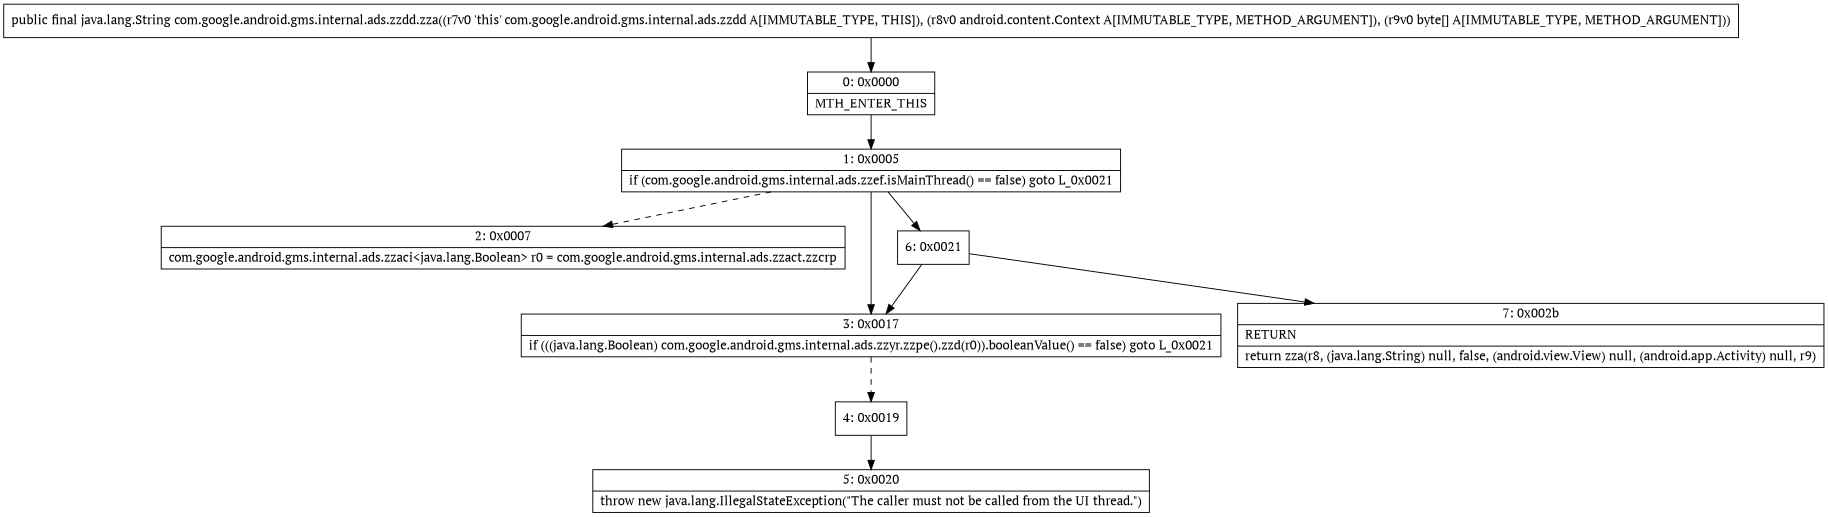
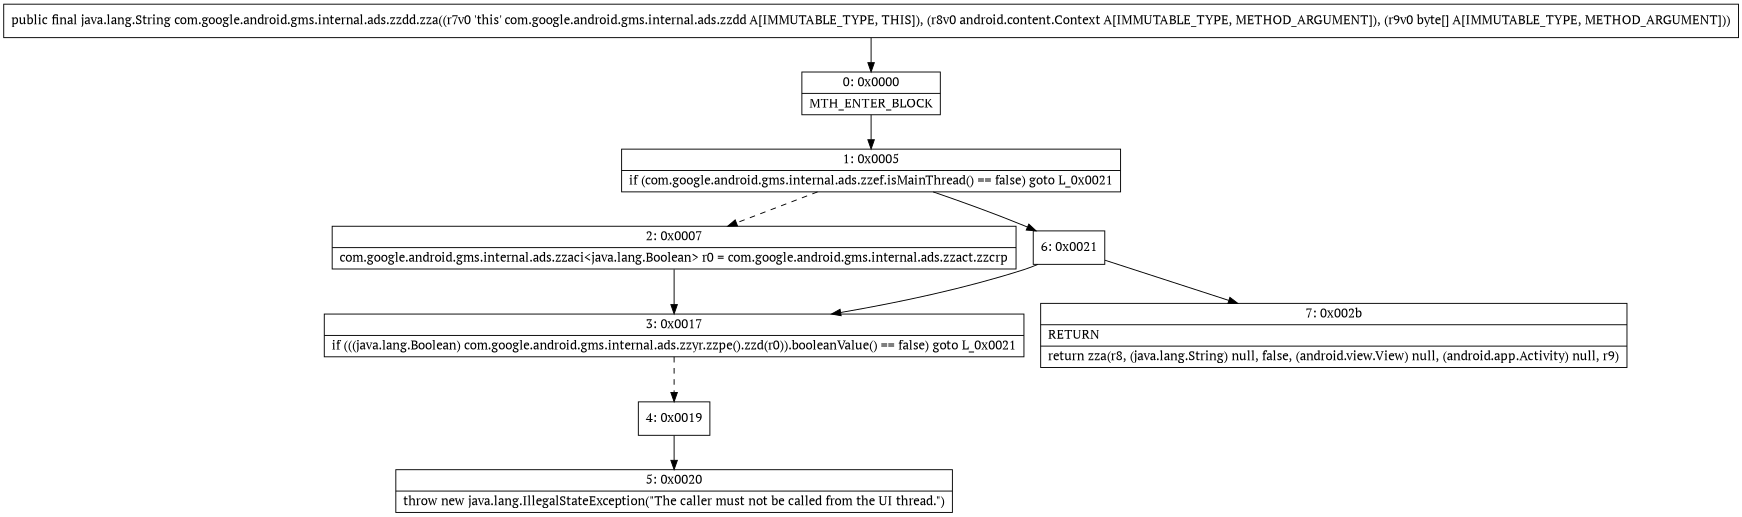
node "0: 0x0000": text "MTH_ENTER_THIS" -> "MTH_ENTER_BLOCK"
edge "1: 0x0005" -> "3: 0x0017": now "2: 0x0007" -> "3: 0x0017"
